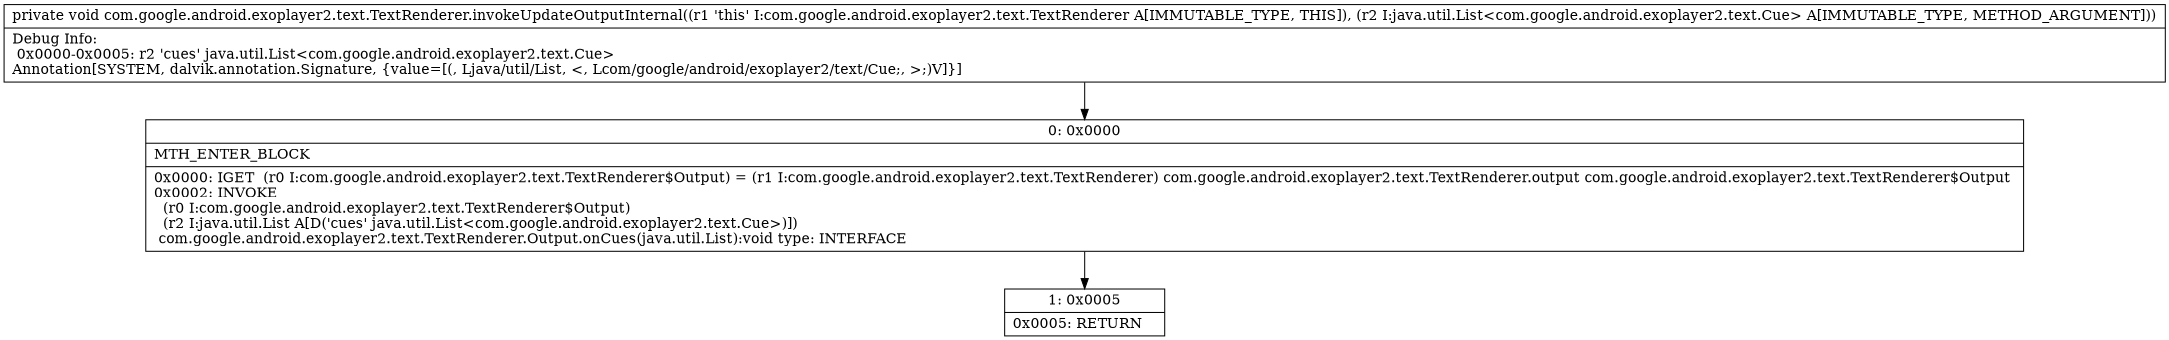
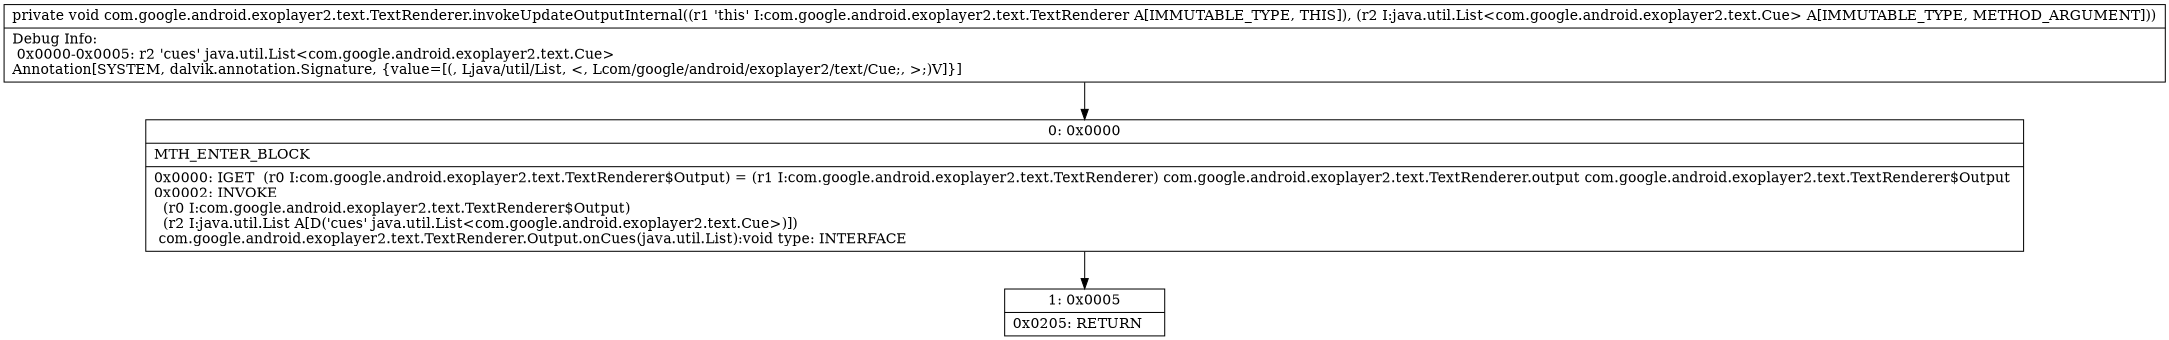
node "1: 0x0005": text "0x0005: RETURN" -> "0x0205: RETURN"
